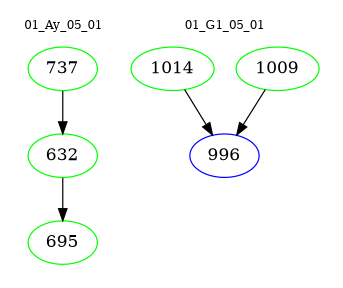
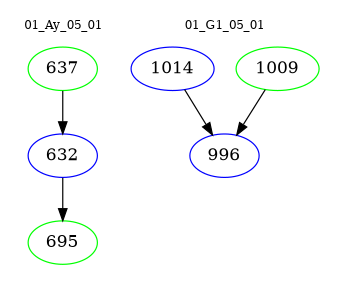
node "737": label "737" -> "637"
node "1014": color green -> blue
node "632": color green -> blue
